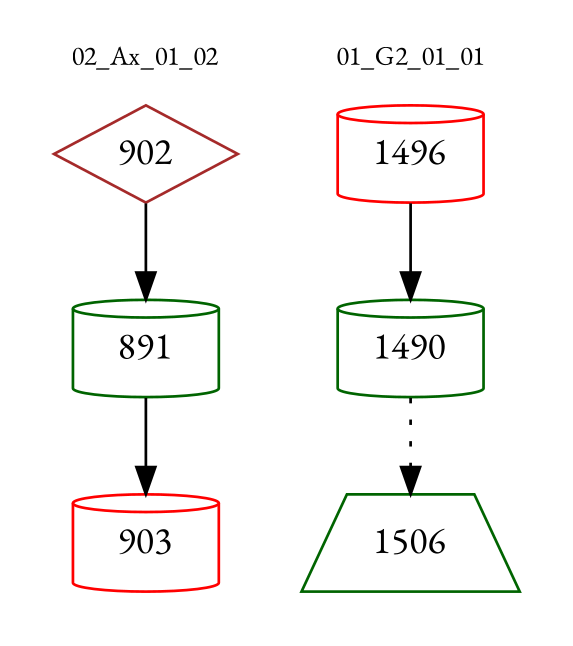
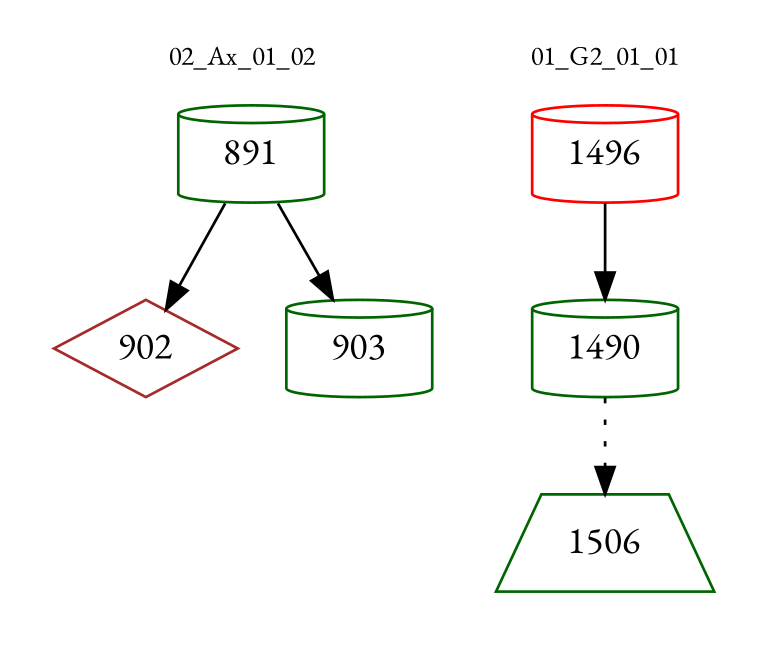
edge "902" -> "891": reversed
node "903": color red -> darkgreen
